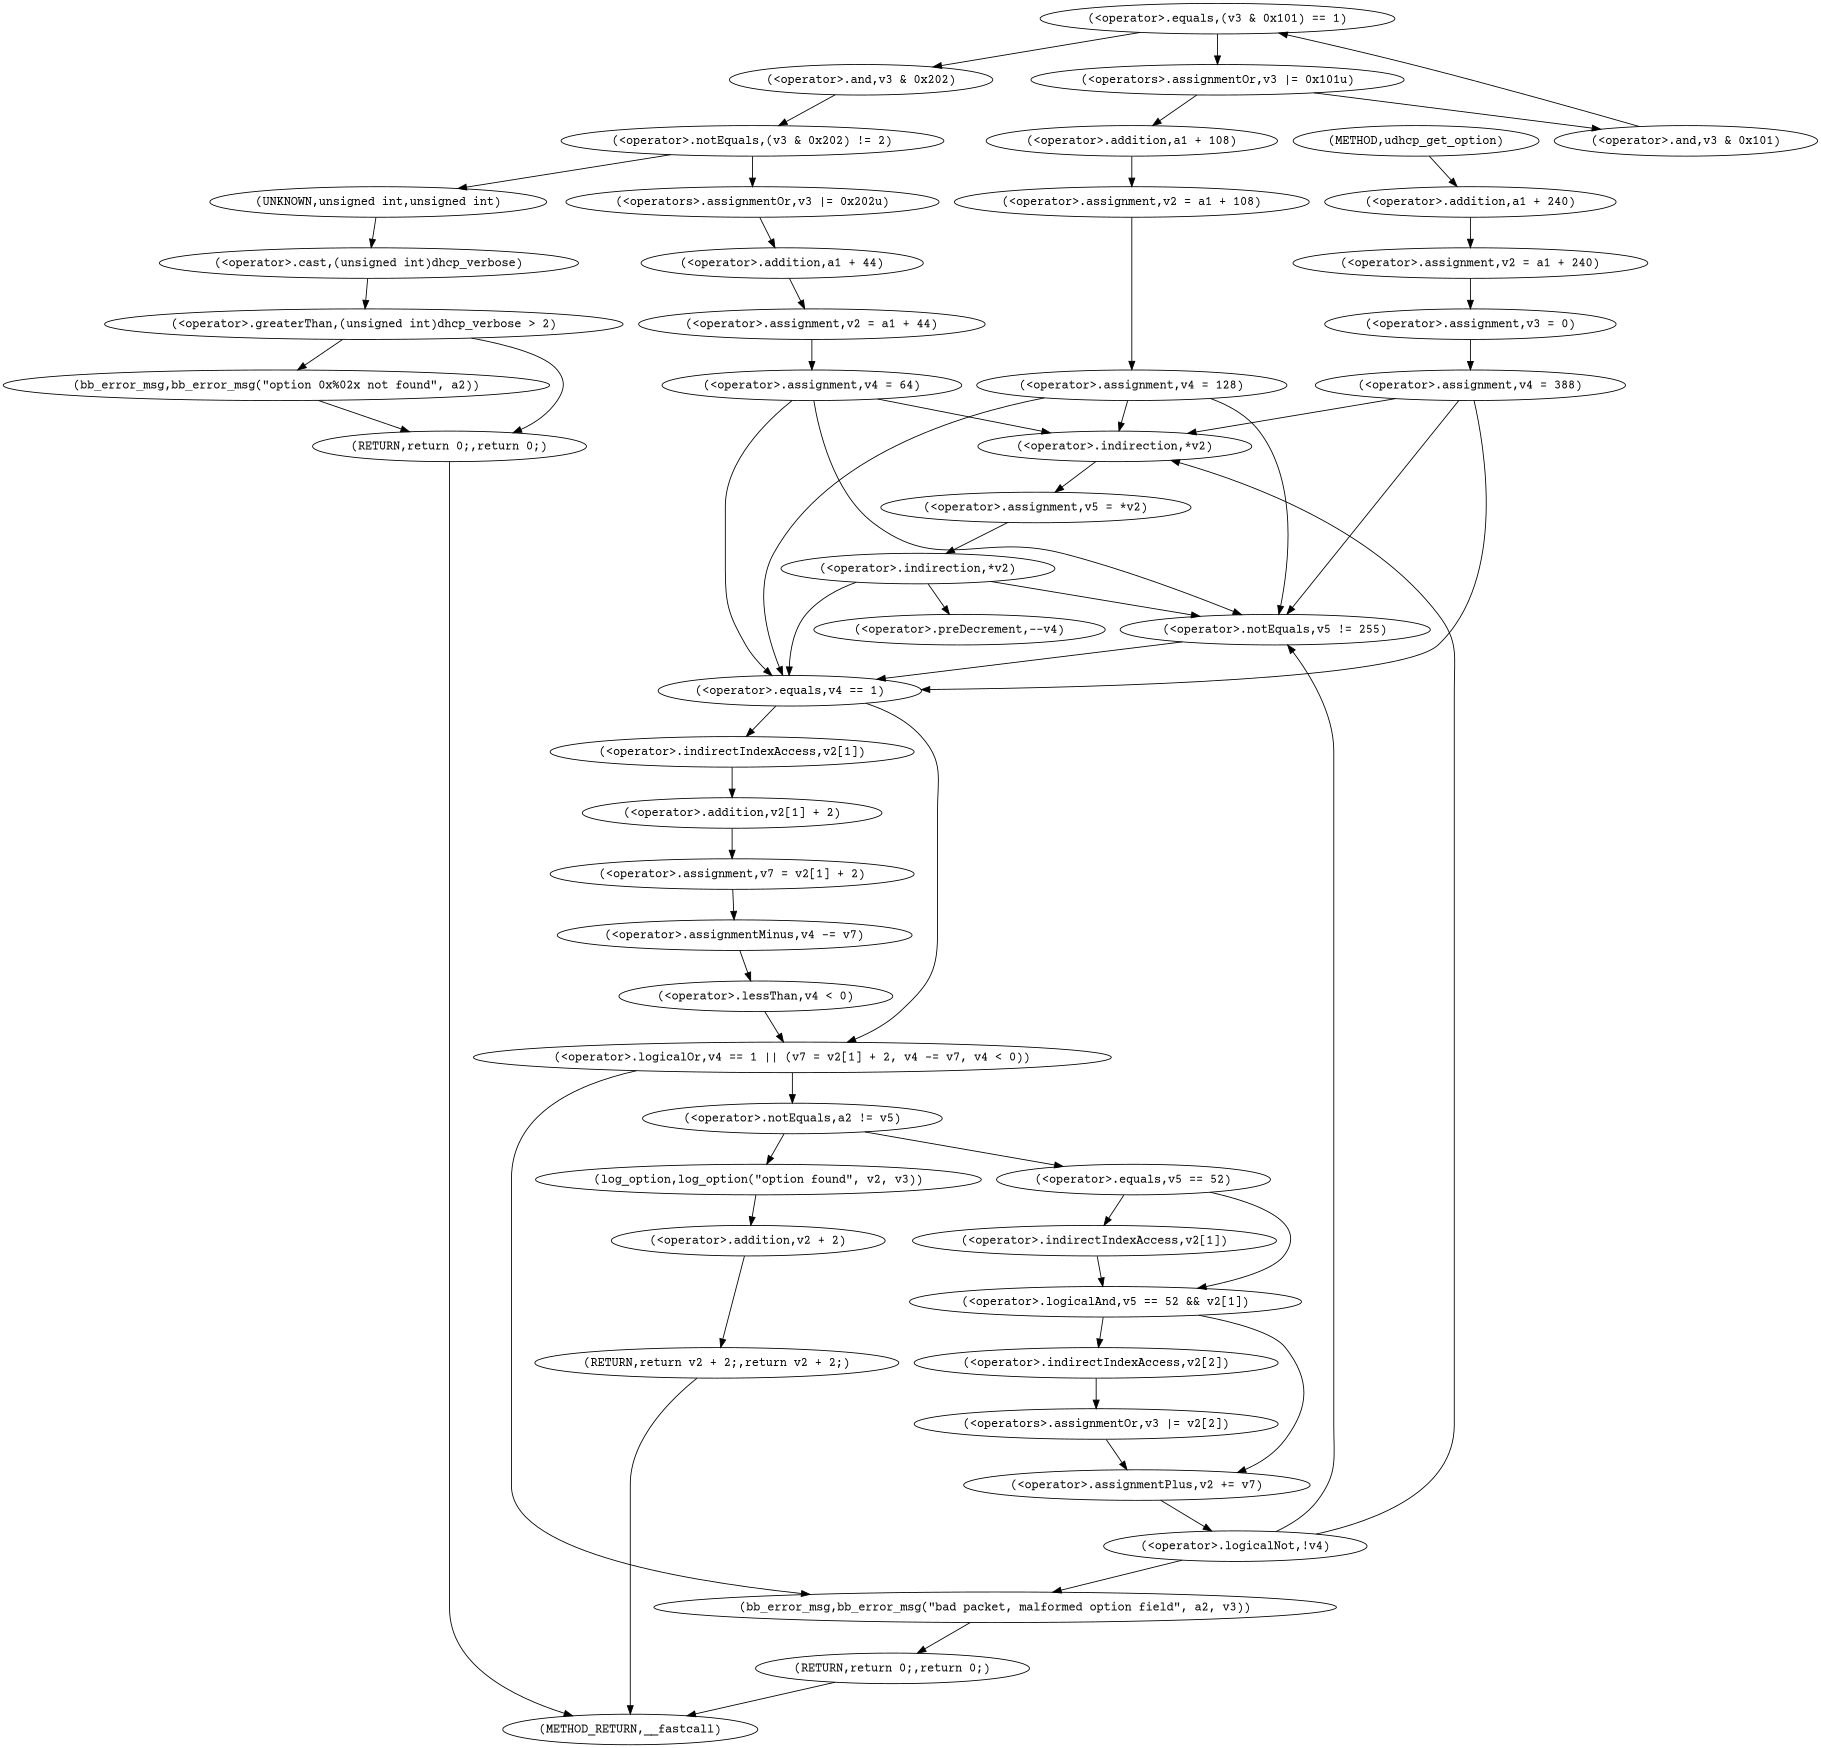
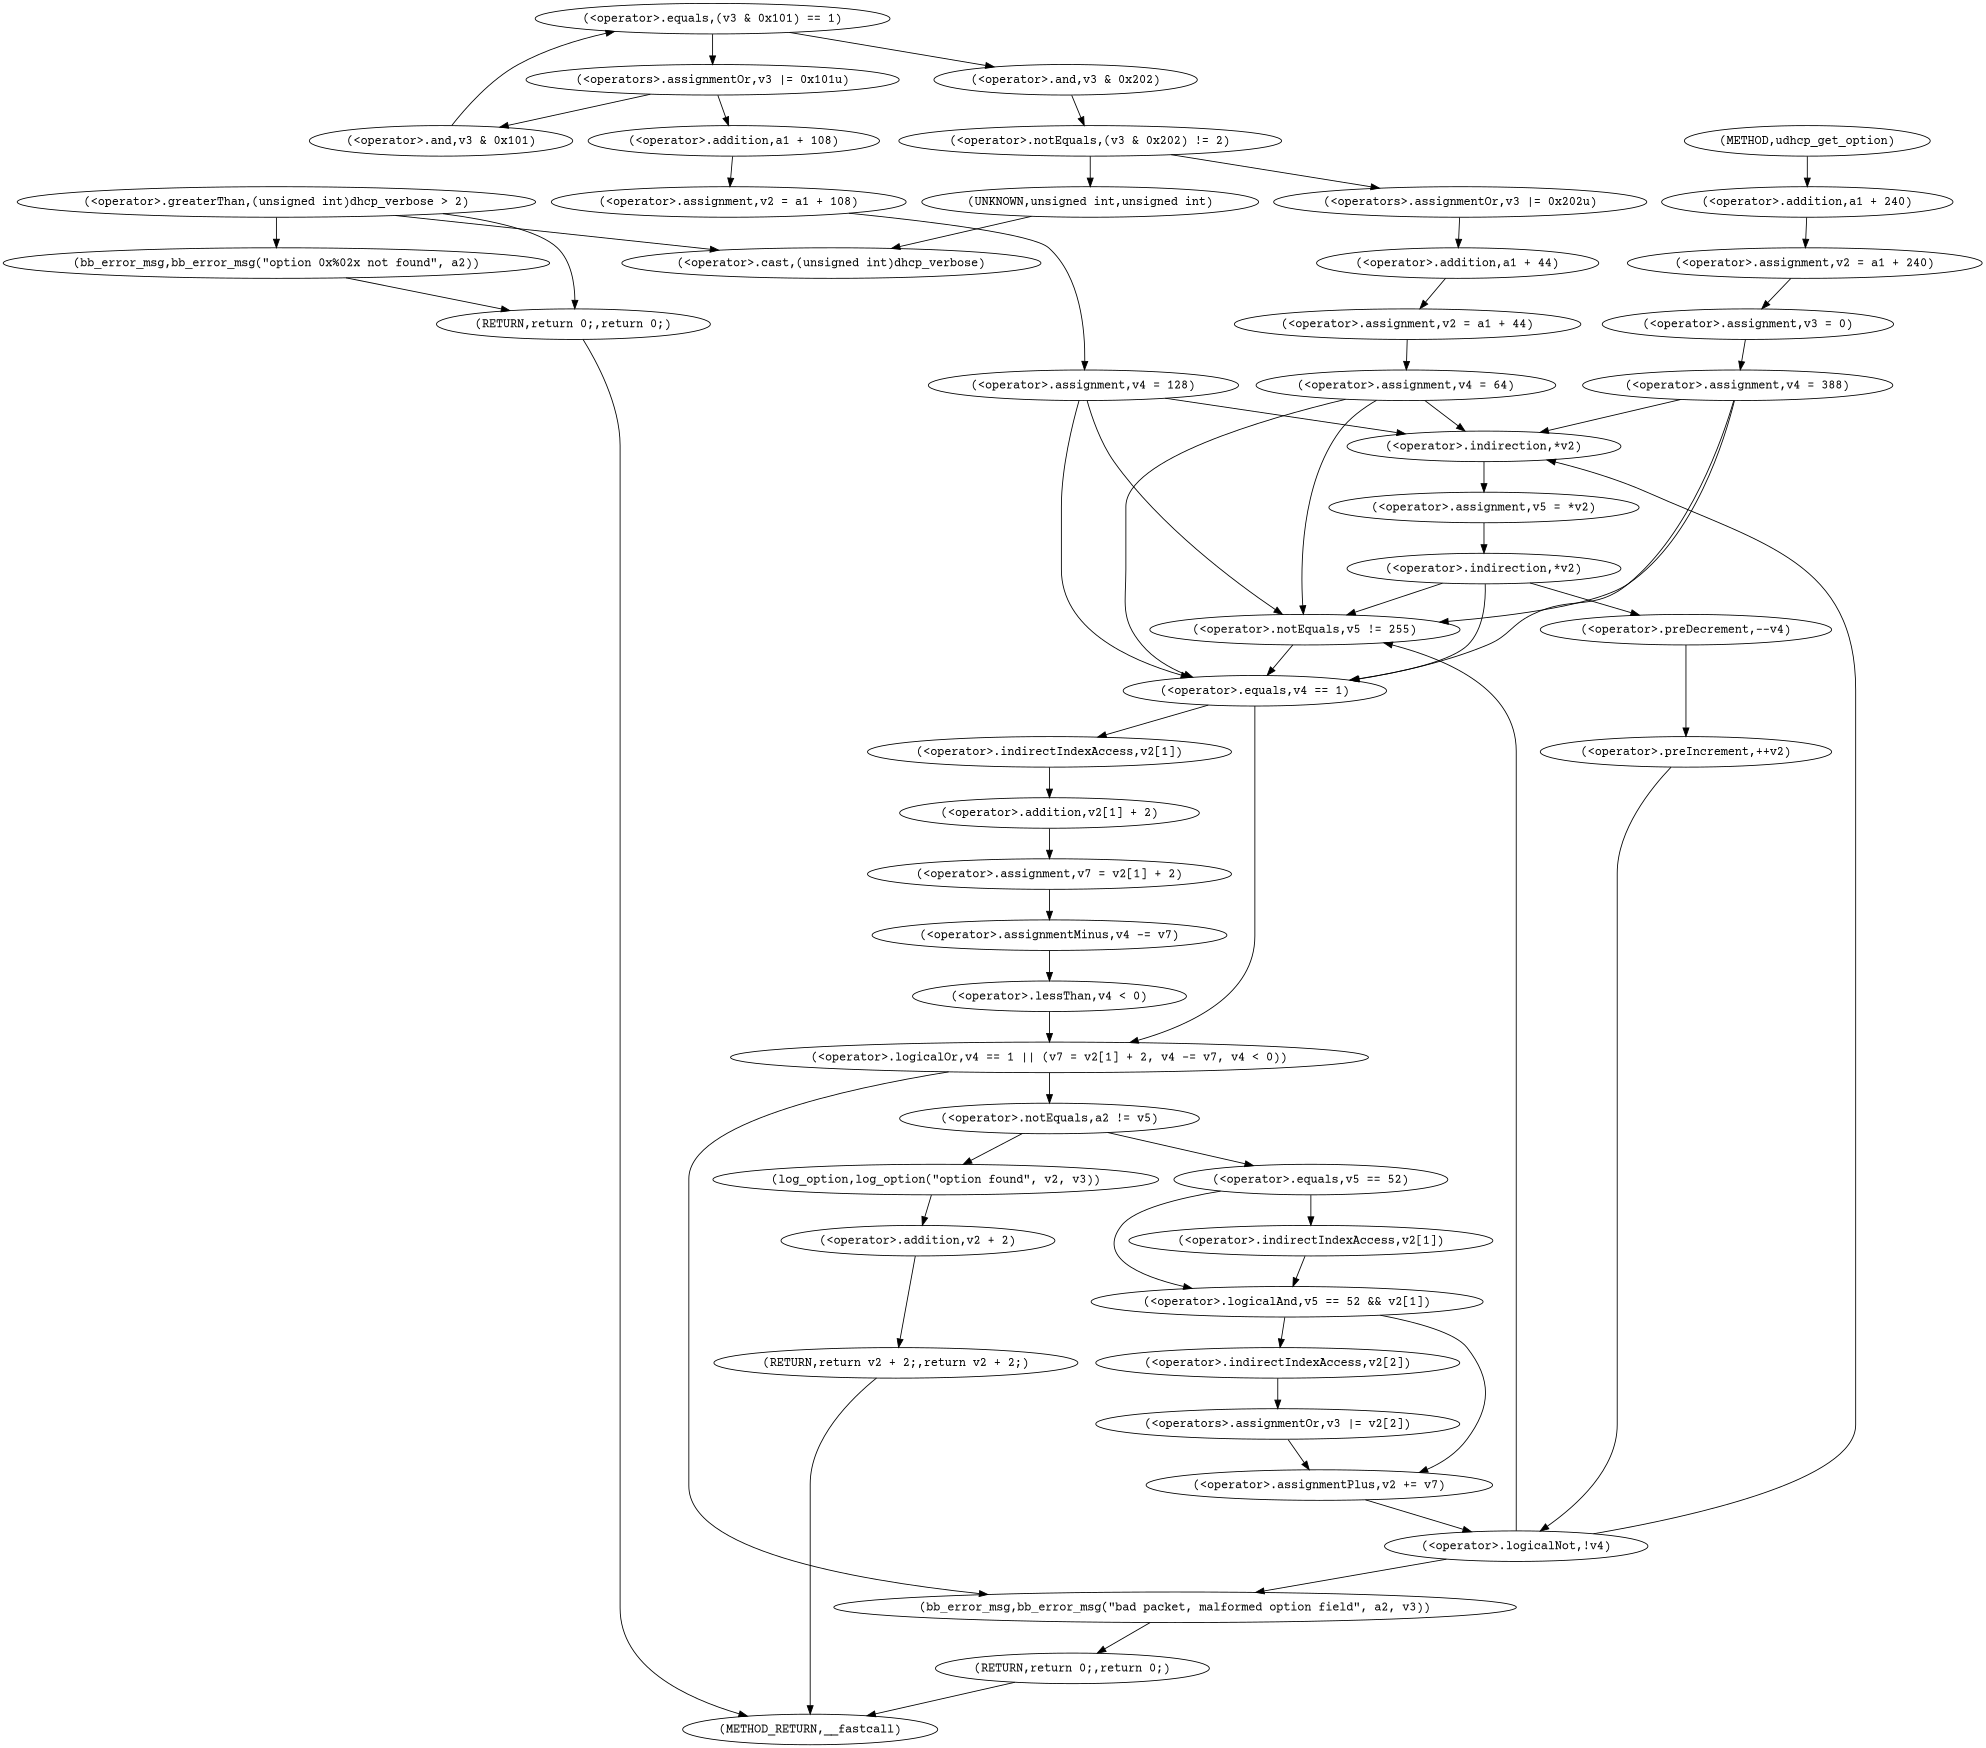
edge "(<operator>.cast,(unsigned int)dhcp_verbose)" -> "(<operator>.greaterThan,(unsigned int)dhcp_verbose > 2)": reversed
node "(<operator>.preIncrement,++v2)": added
